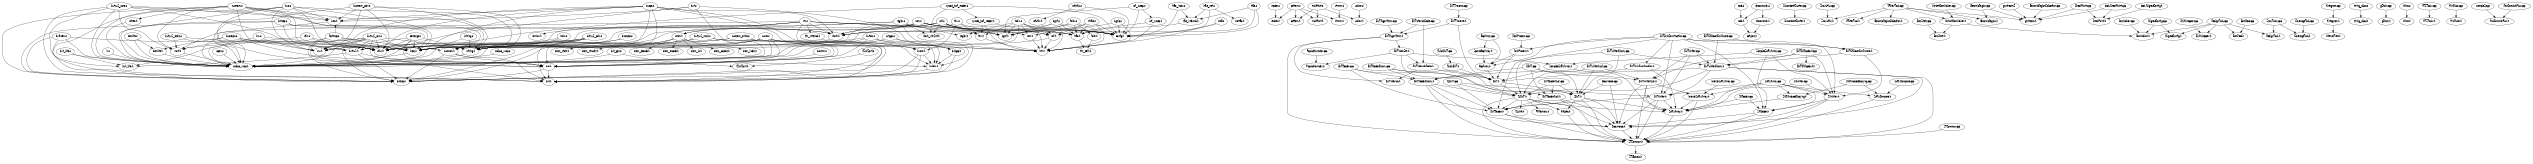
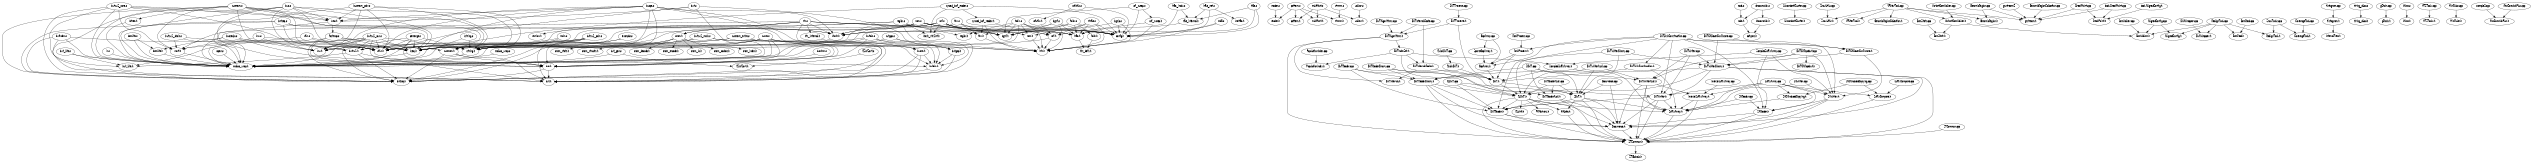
edge "fastmap.c" -> "kvec.h": reversed
edge "tbx.c" -> "bwase.h": now "tbx.c" -> "bgzf.h"
edge "bwaseqio.c" -> "utils.h": removed
